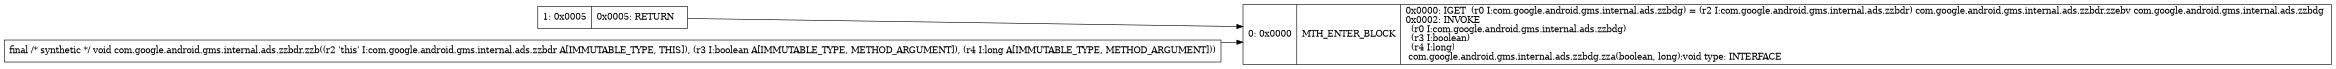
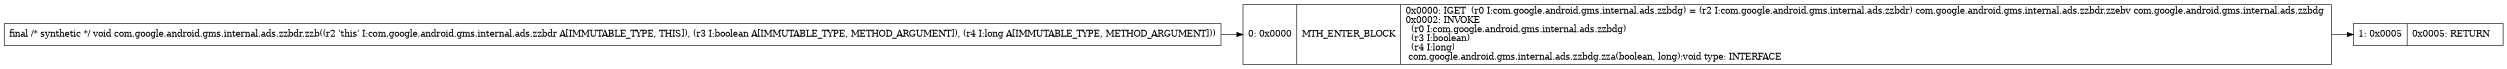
edge "1: 0x0005" -> "0: 0x0000": reversed
